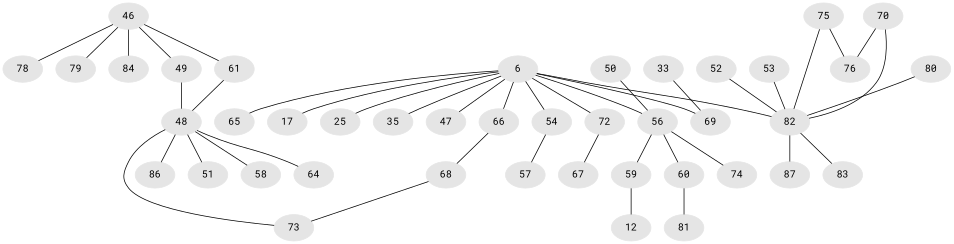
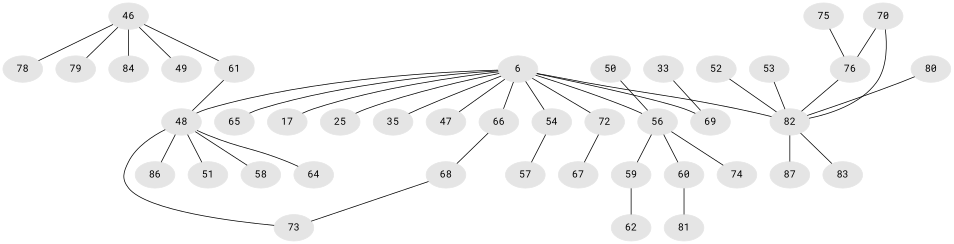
edge "75" -- "82": now "76" -- "82"
edge "49" -- "48": now "6" -- "48"
node "12": label "12" -> "62"
